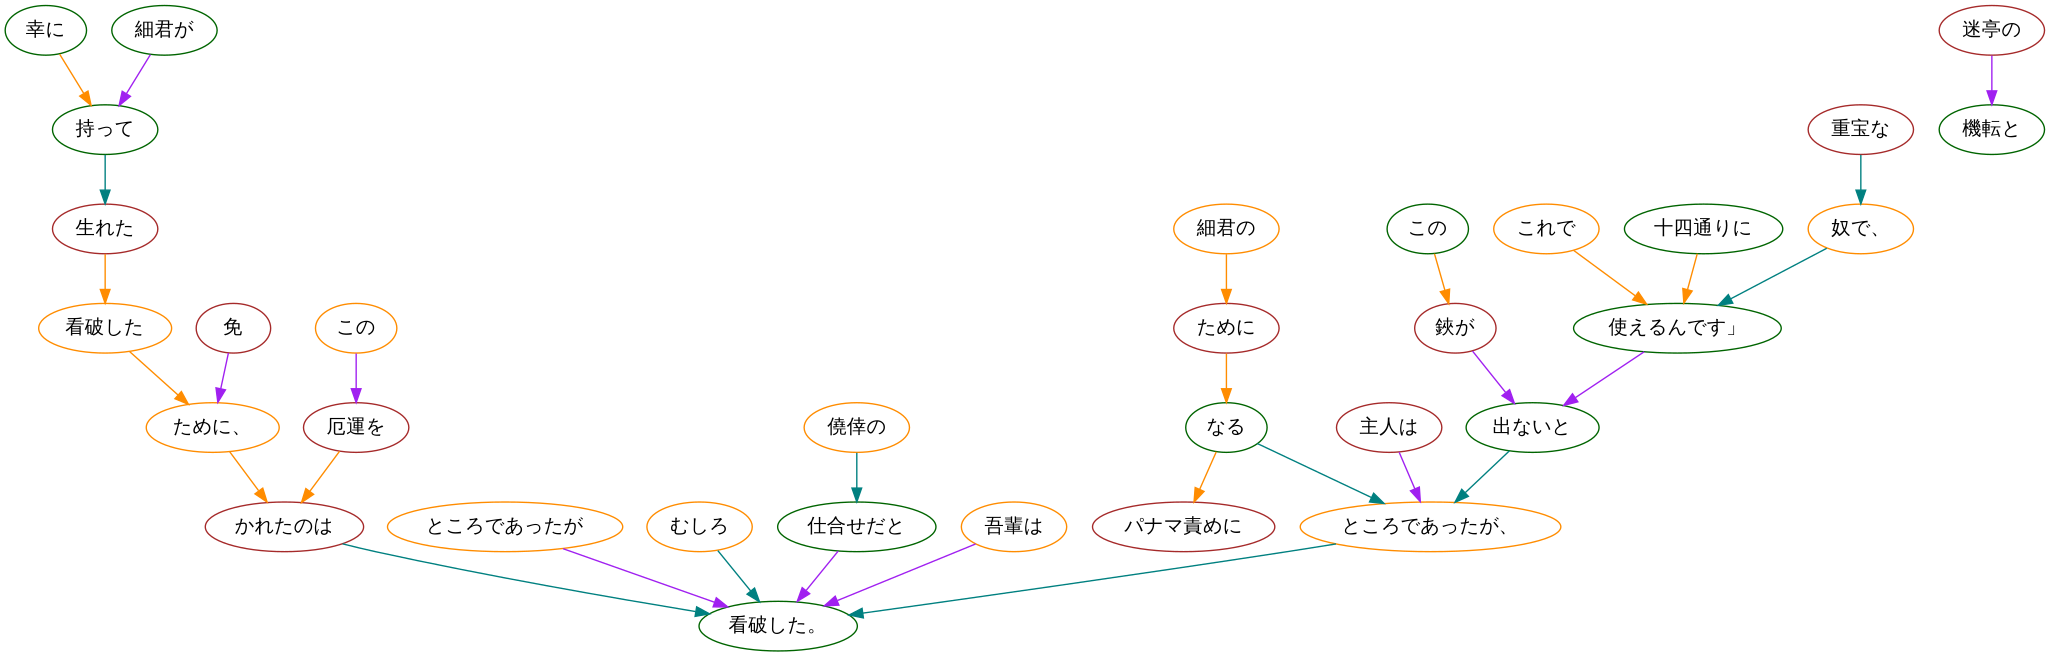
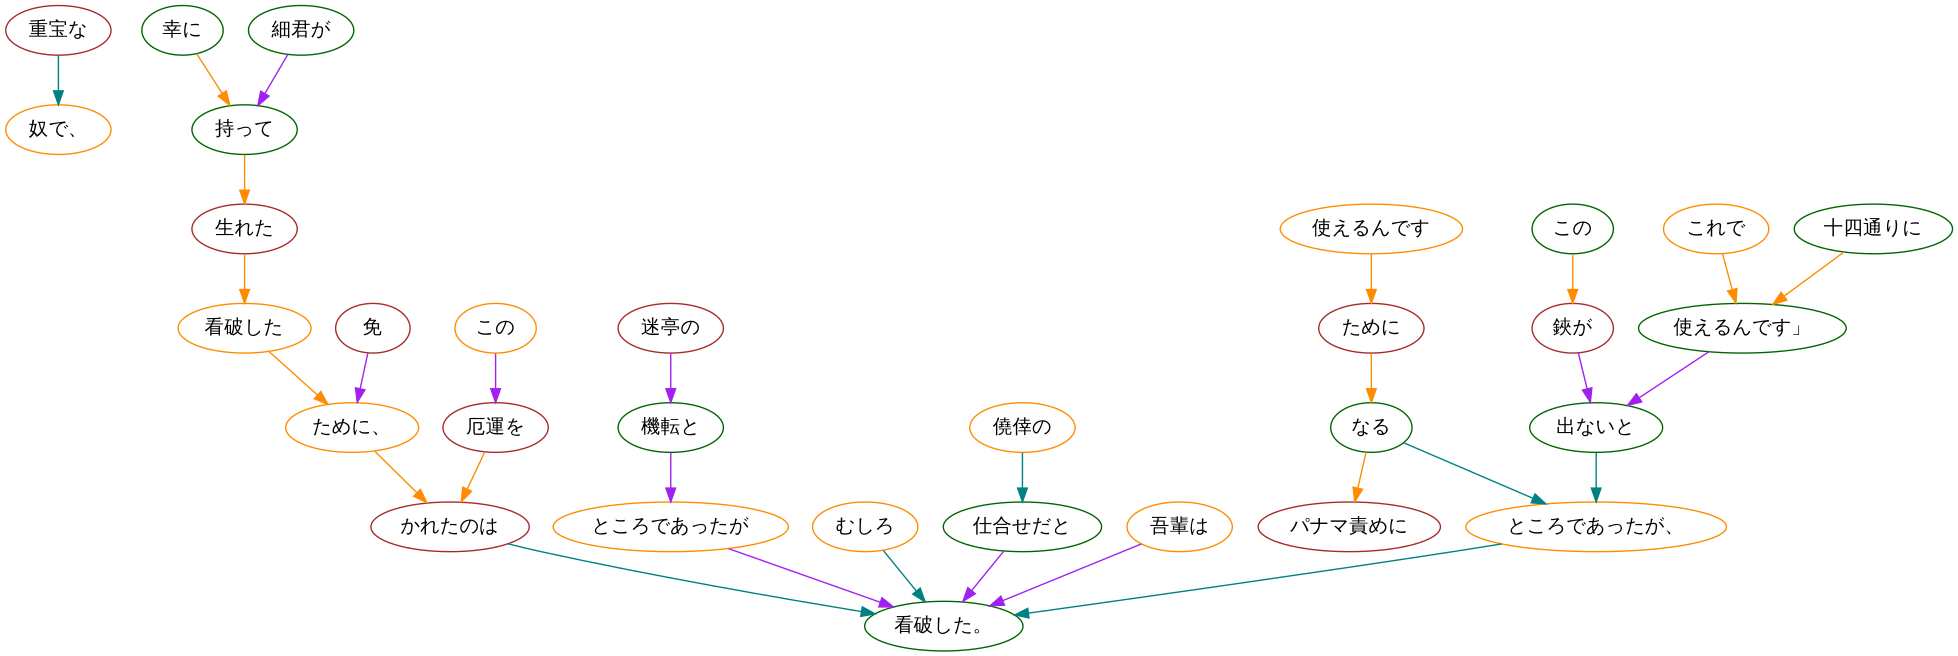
edge "持って" -> "生れた": color teal -> darkorange
node "細君の": label "細君の" -> "使えるんです"
edge "奴で、" -> "使えるんです」": removed
node "主人は": removed
edge "機転と" -> "ところであったが": added
